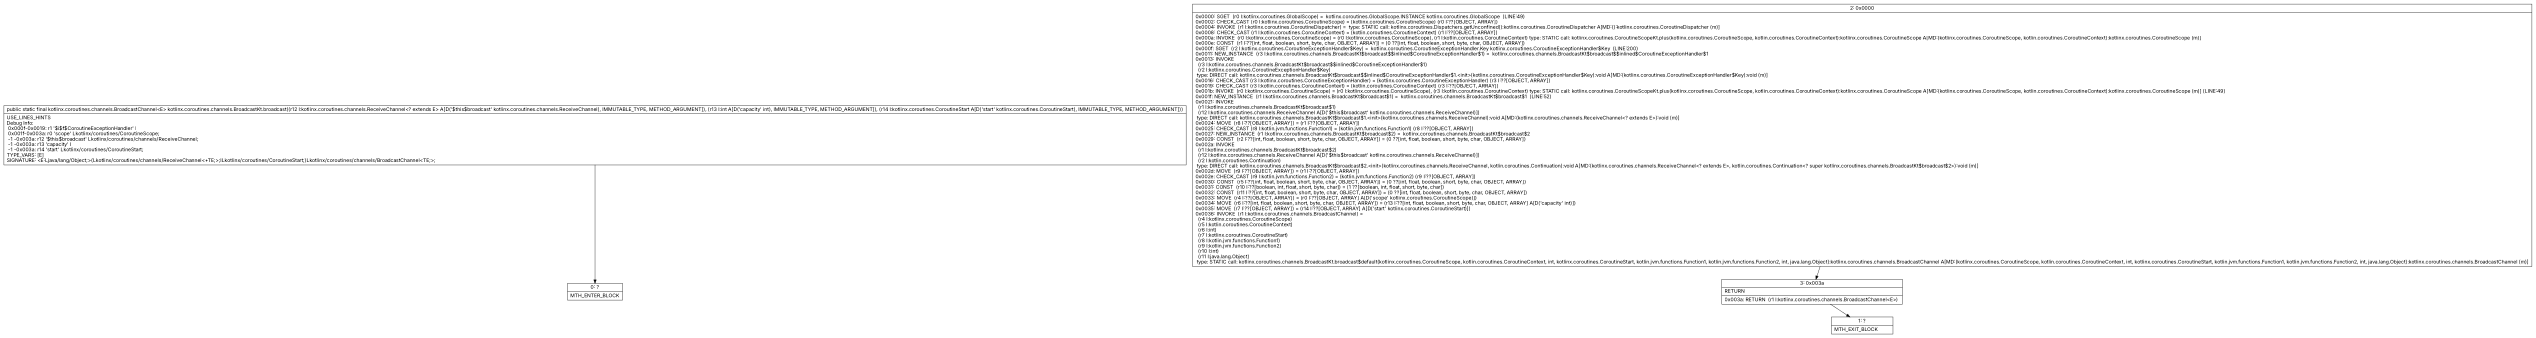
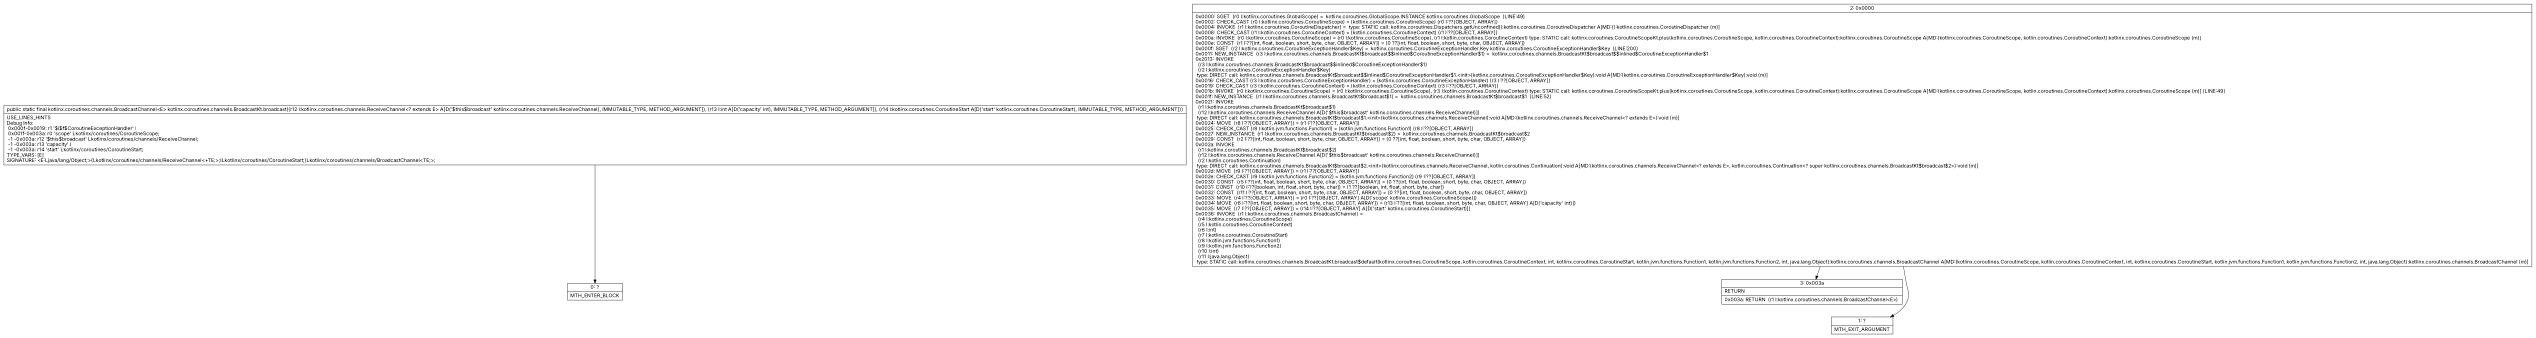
node "2: 0x0000": text "0x0013: INVOKE" -> "0x2013: INVOKE"
edge "3: 0x003a" -> "1: ?": now "2: 0x0000" -> "1: ?"
node "1: ?": text "MTH_EXIT_BLOCK" -> "MTH_EXIT_ARGUMENT"
